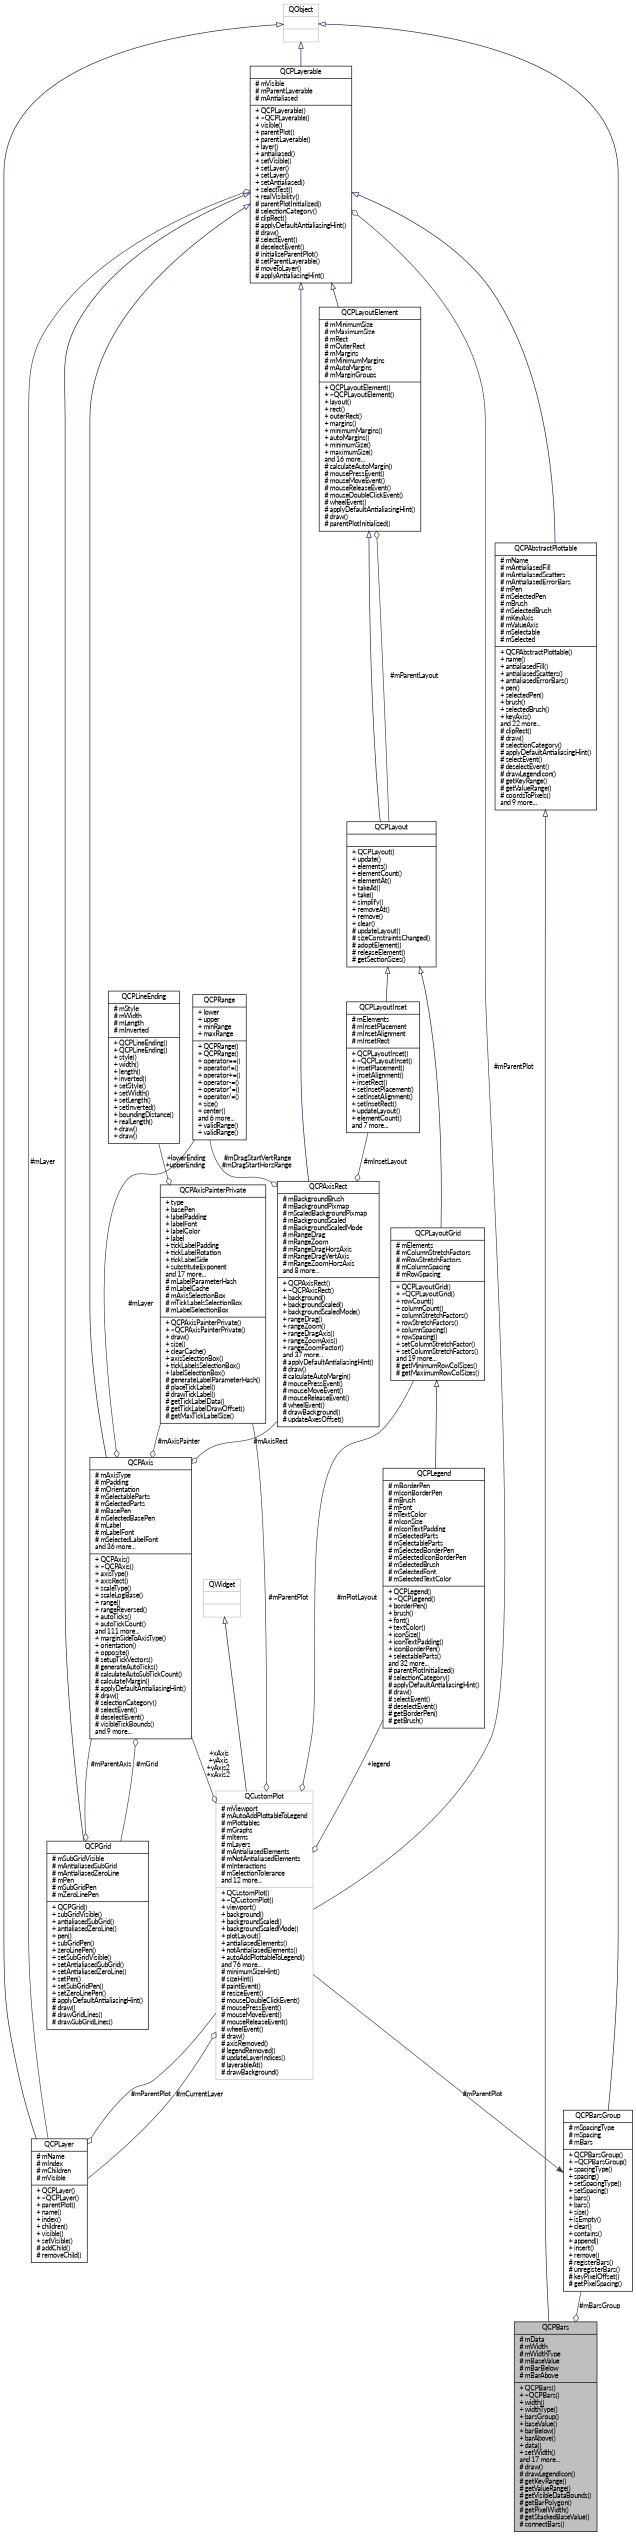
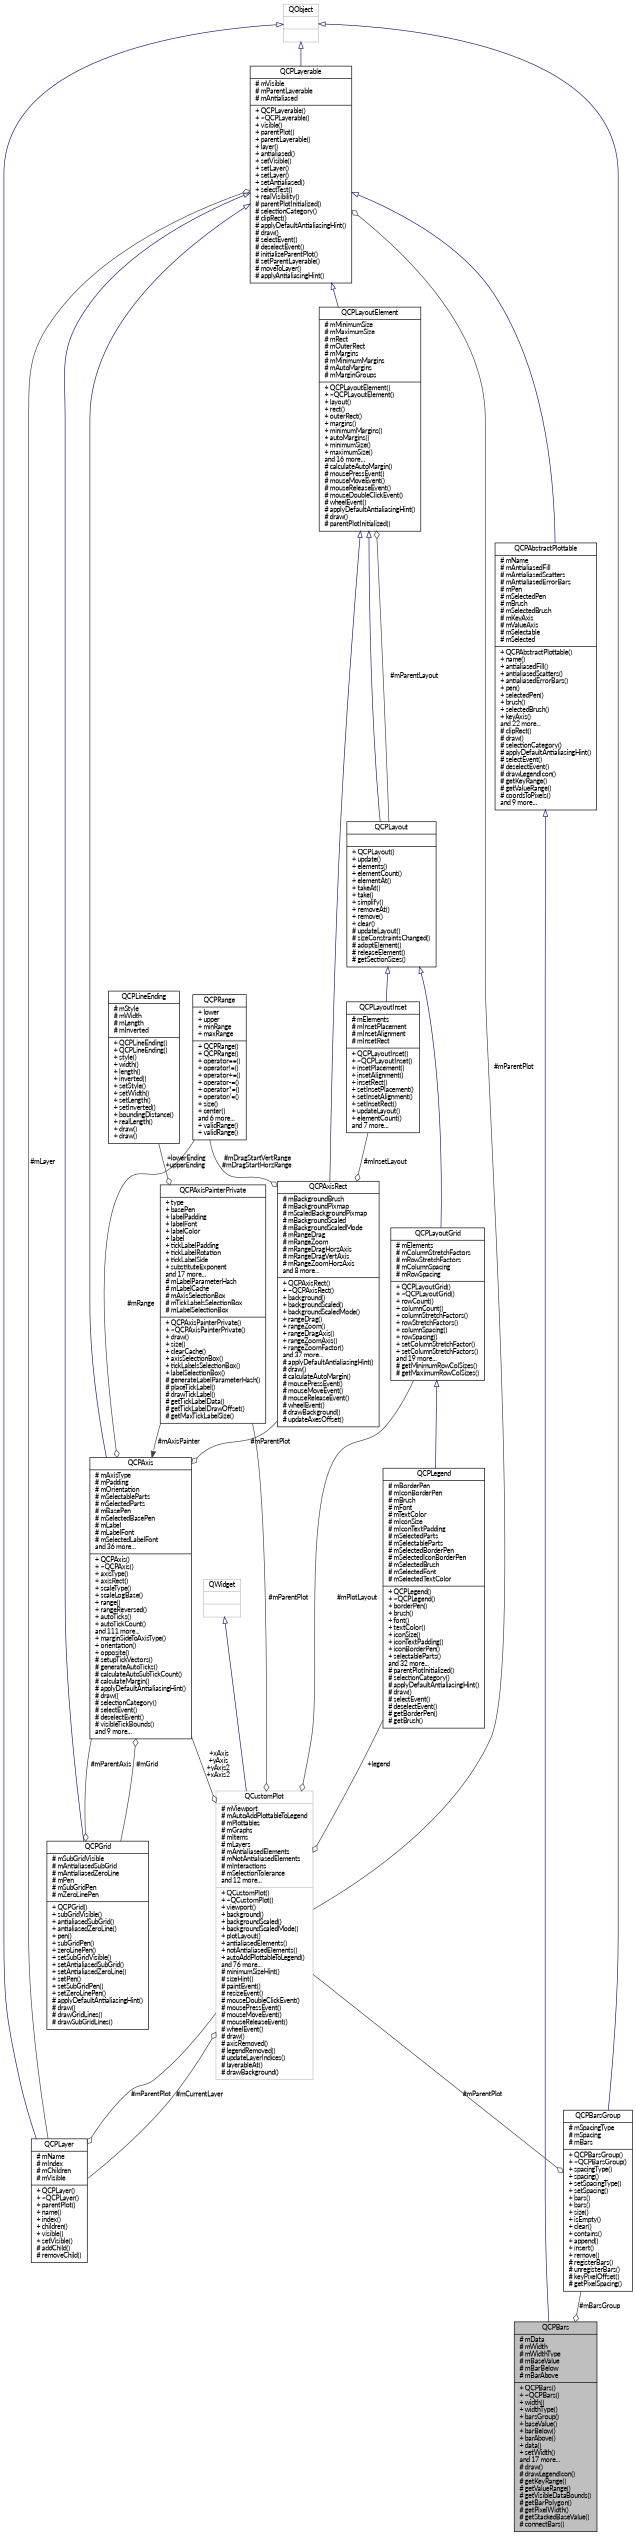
edge "QCPAxisRect" -> "QCPLayerable": now "QCPAxisRect" -> "QCPLayoutElement"
edge "QCPRange" -> "QCPAxis": label " #mLayer" -> " #mRange"
edge "QCPAxisPainterPrivate" -> "QCPAxis": arrowhead odiamond -> normal
edge "QCPAxisRect" -> "QCPAxis": label " #mAxisRect" -> " #mParentPlot"
edge "QCustomPlot" -> "QCPBarsGroup": arrowhead normal -> odiamond
